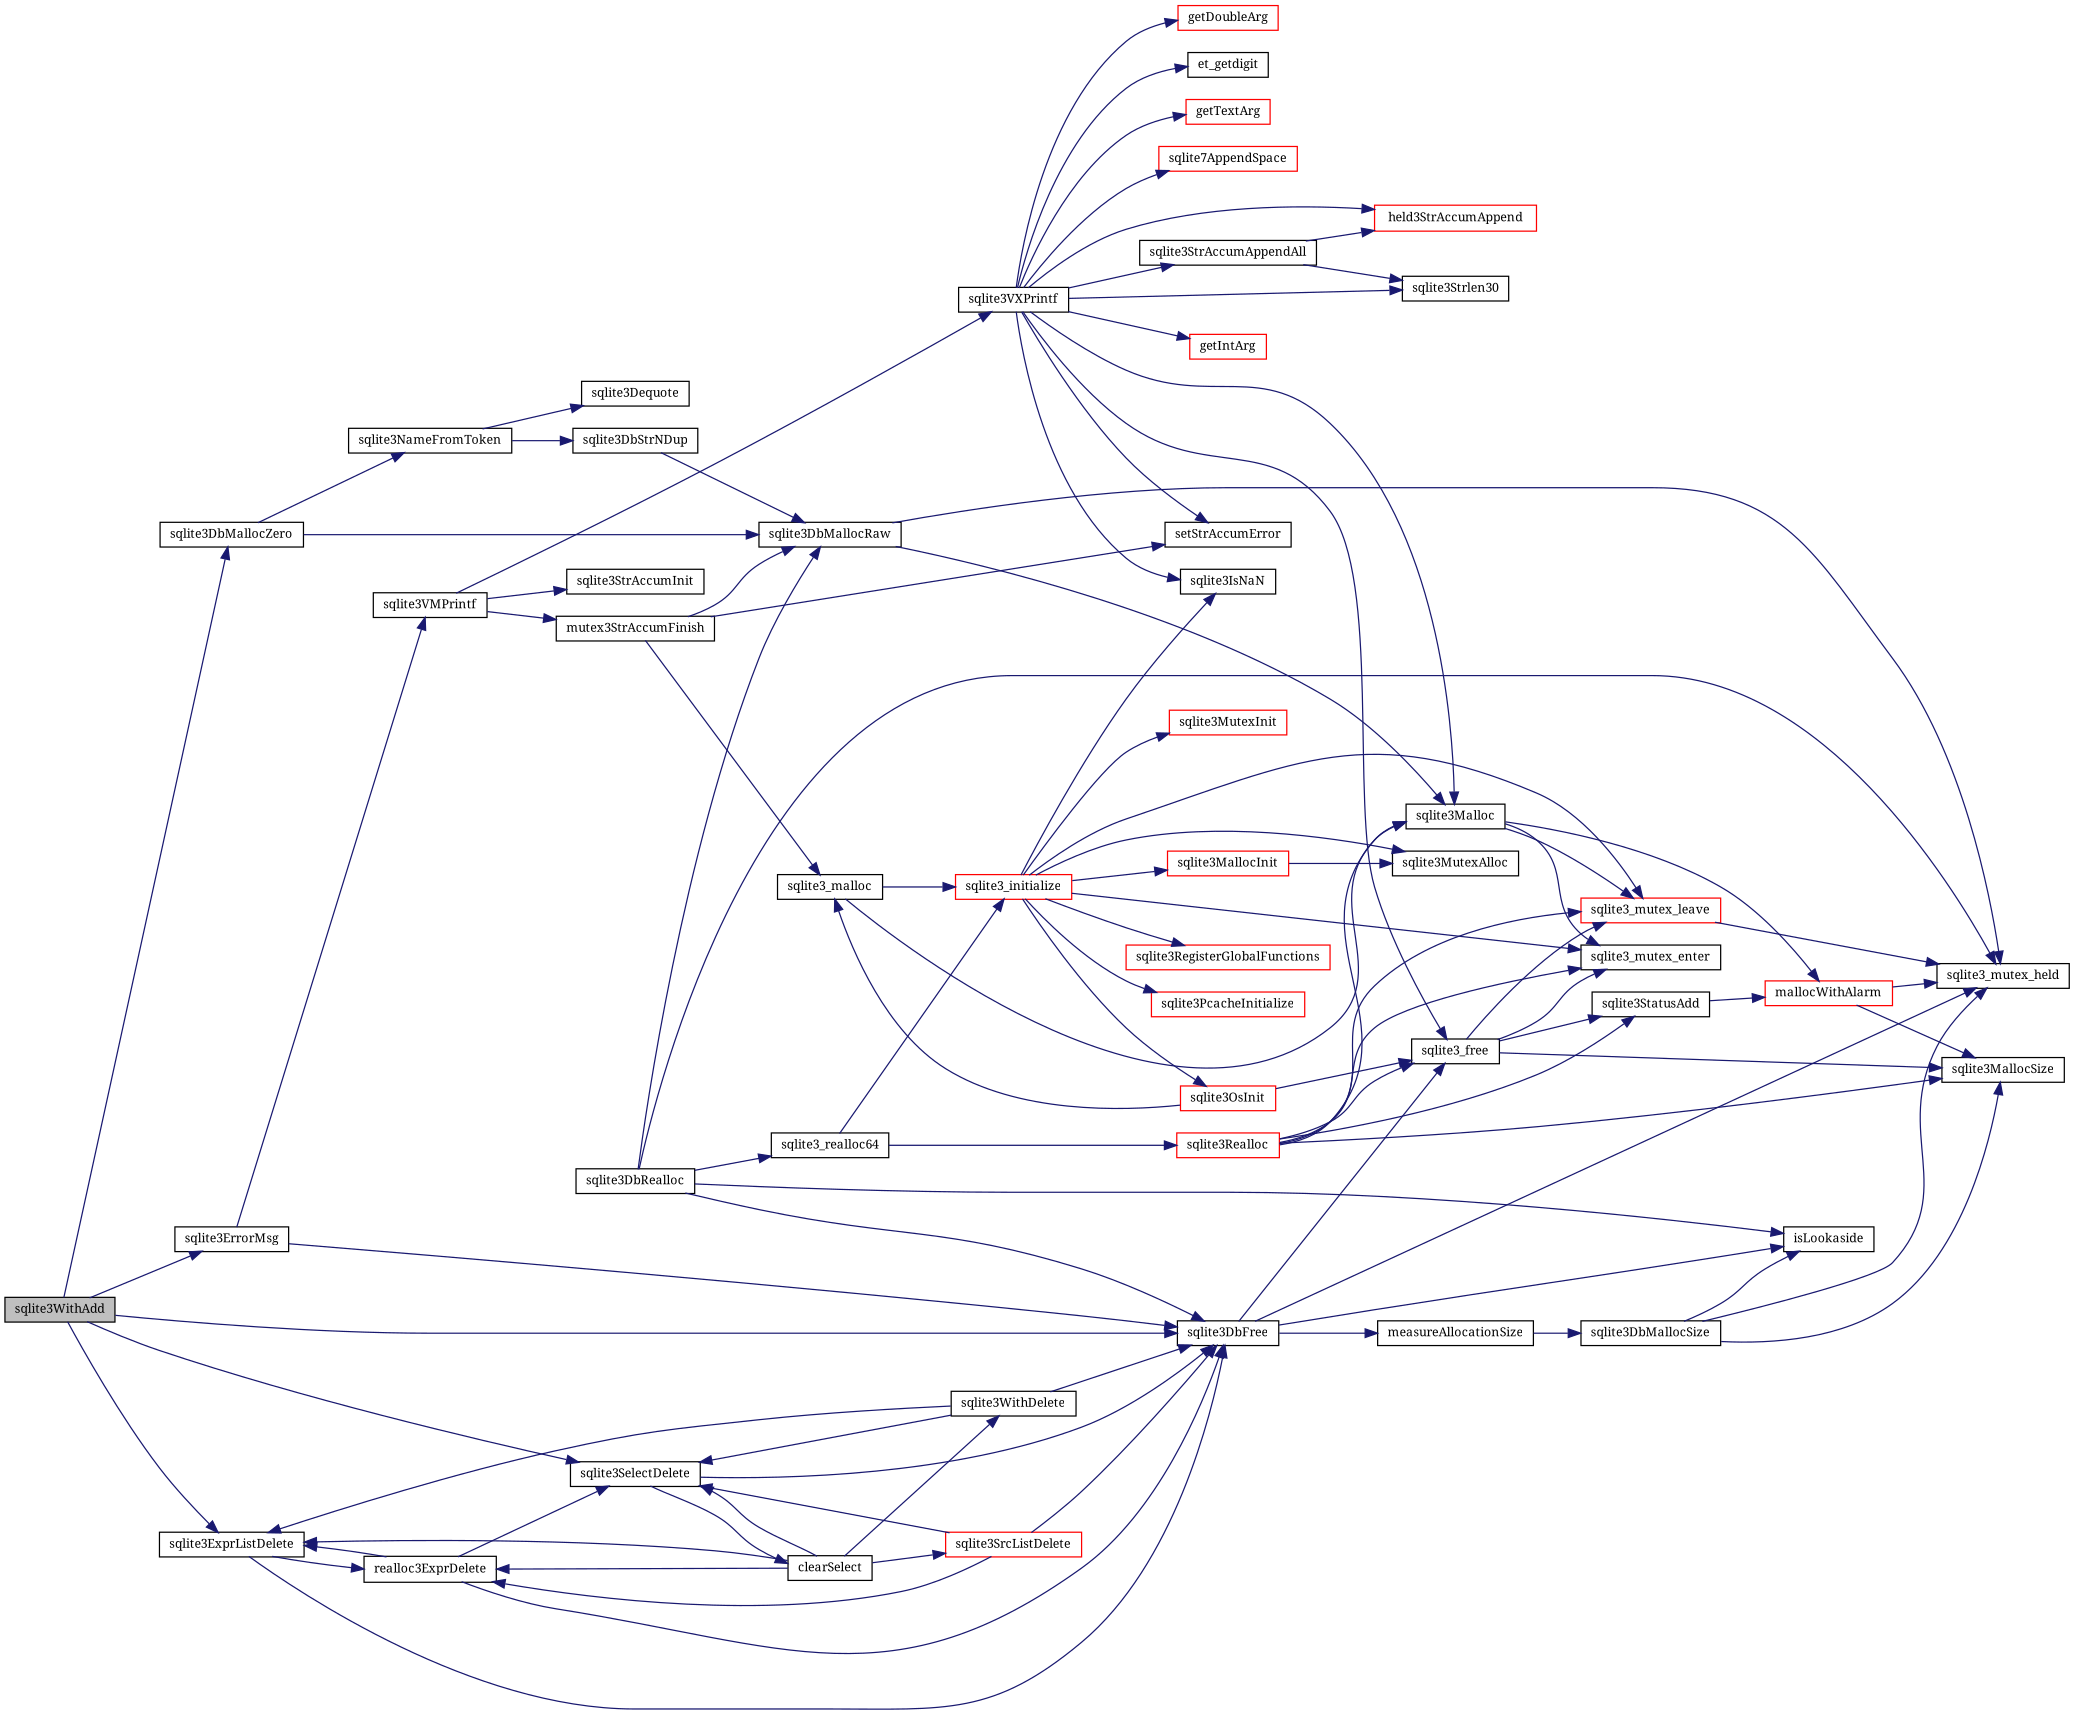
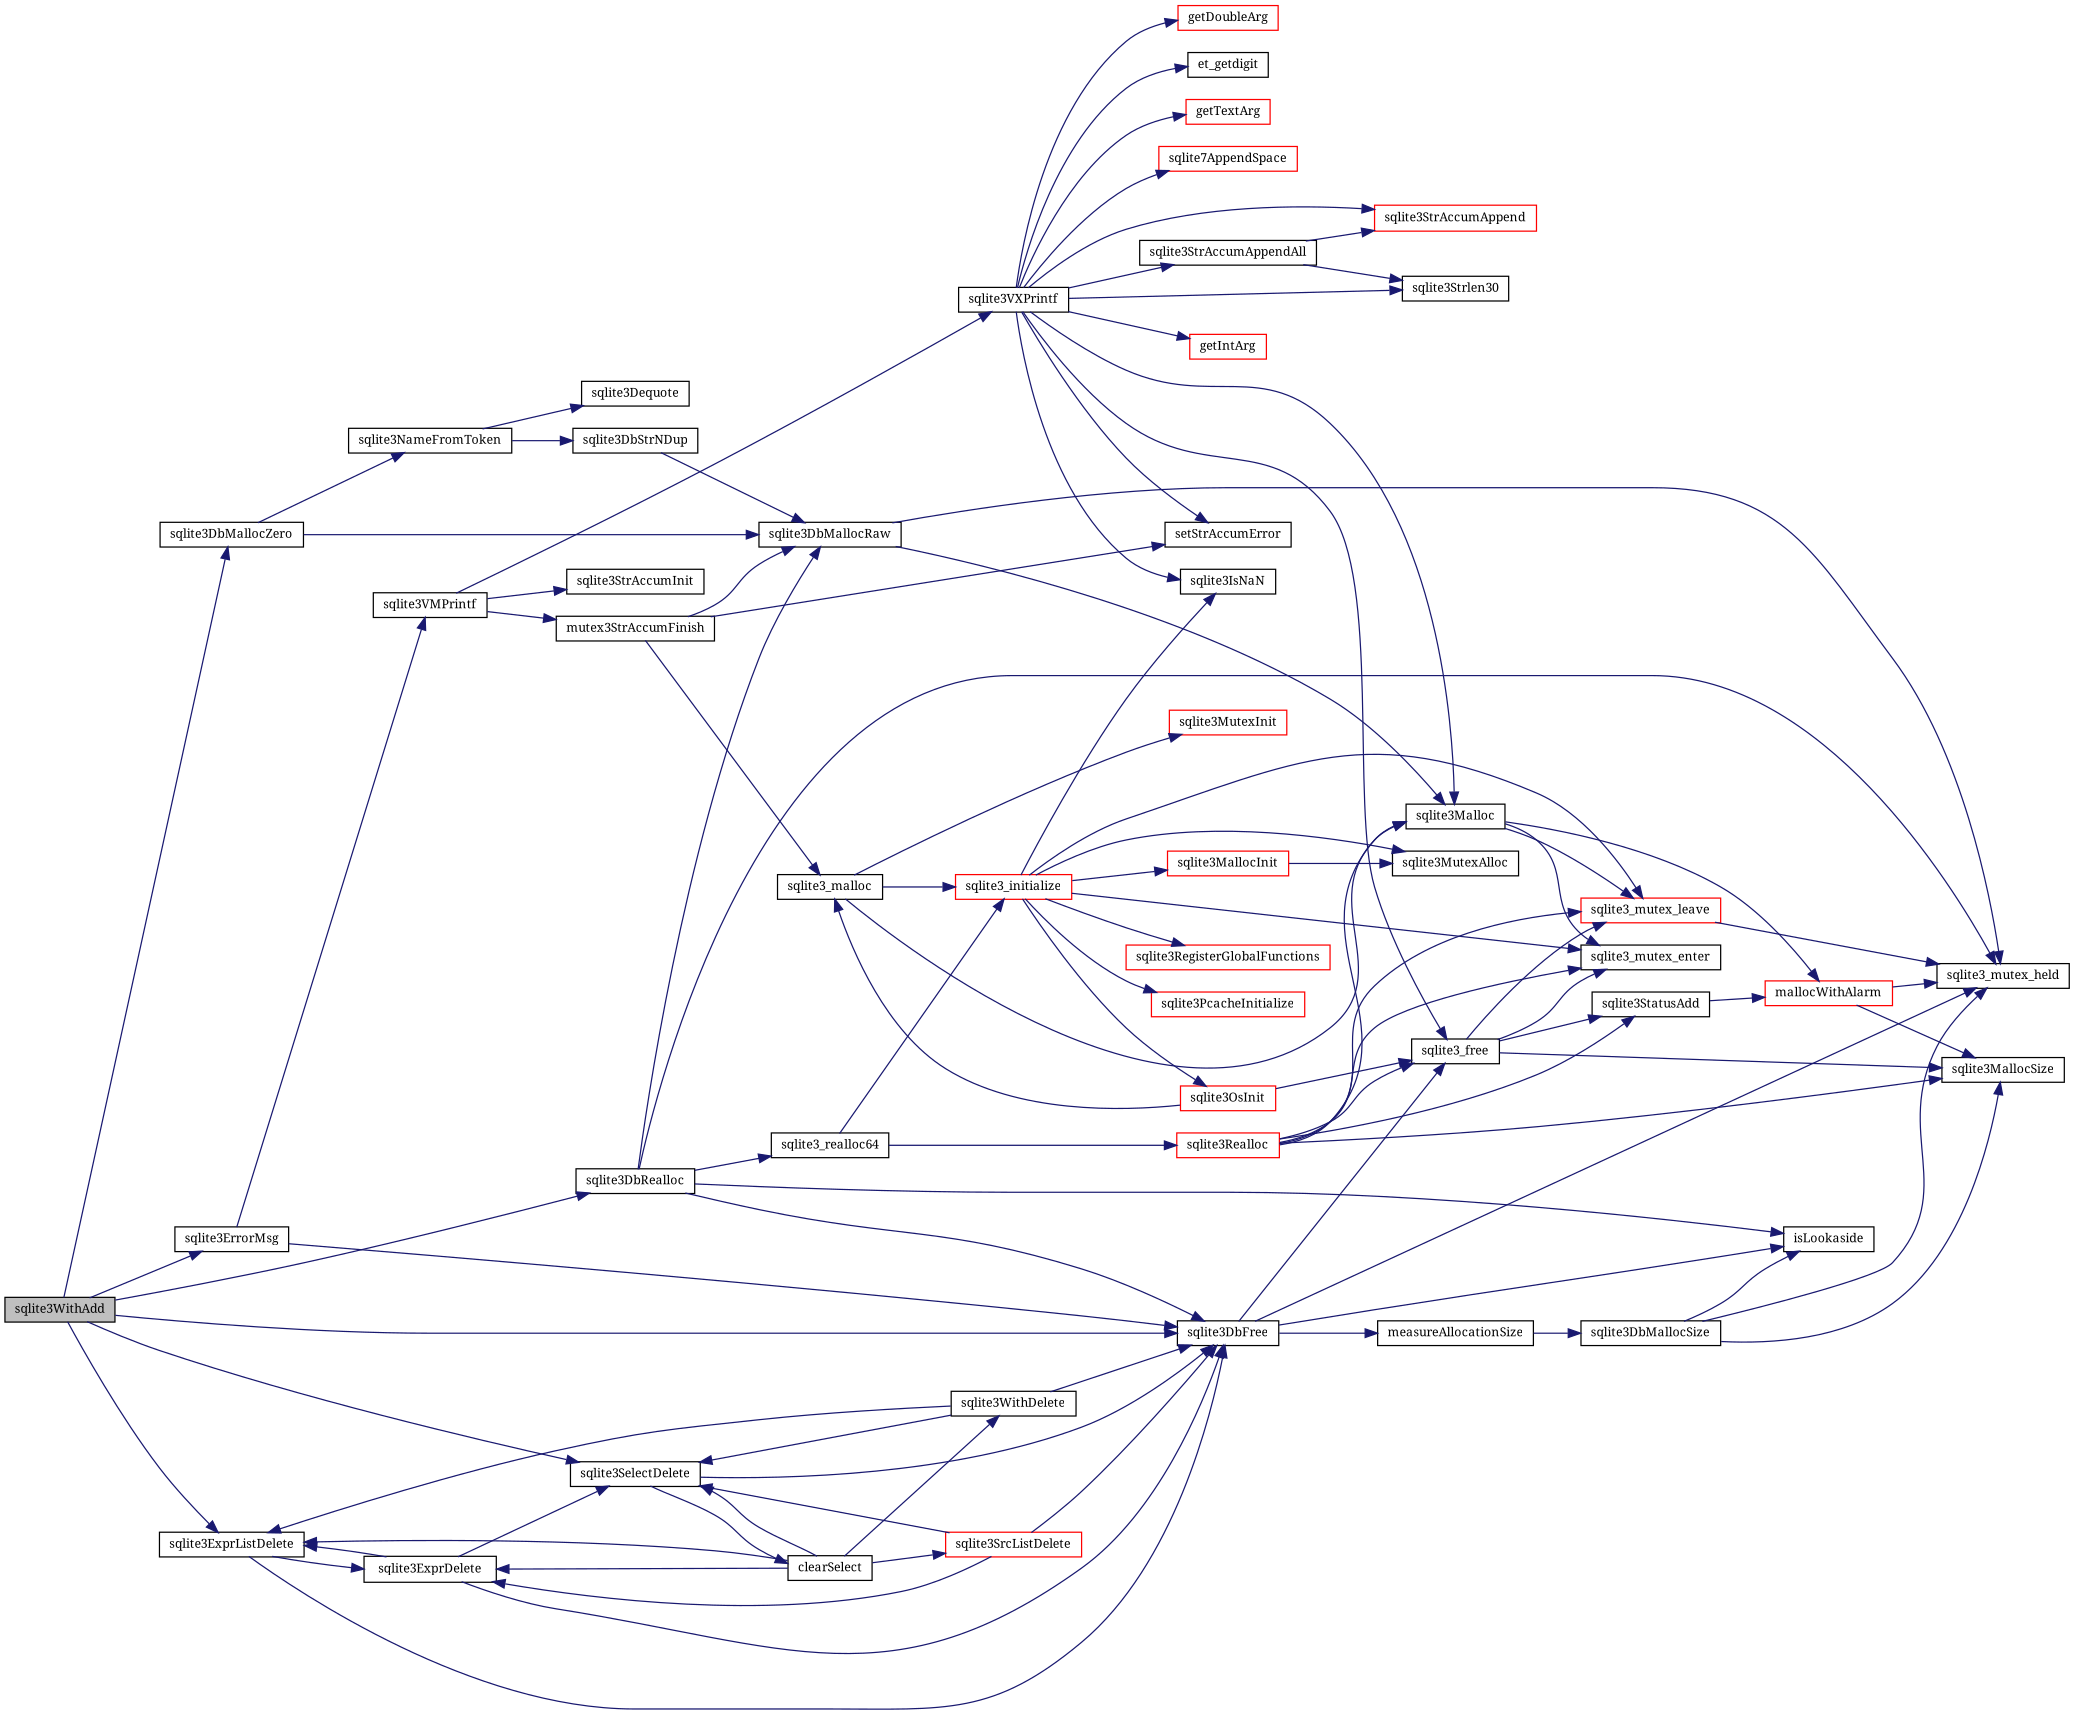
node "held3StrAccumAppend": label "held3StrAccumAppend" -> "sqlite3StrAccumAppend"
edge "sqlite3_initialize" -> "sqlite3MutexInit": now "sqlite3_malloc" -> "sqlite3MutexInit"
edge "sqlite3WithAdd" -> "sqlite3DbRealloc": added
node "realloc3ExprDelete": label "realloc3ExprDelete" -> "sqlite3ExprDelete"
